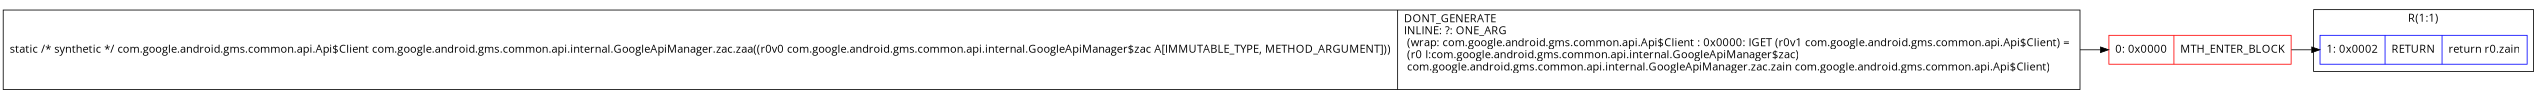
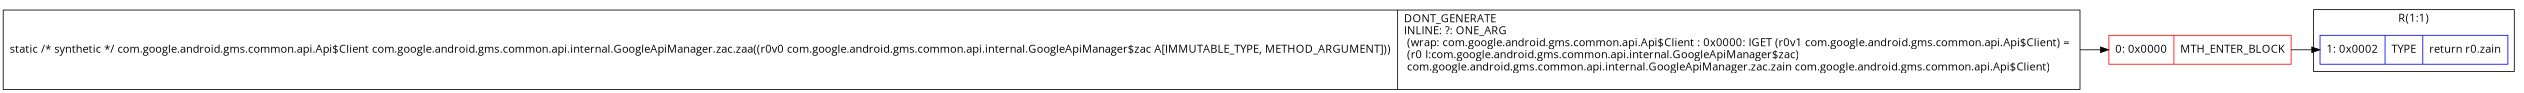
node "1: 0x0002": text "RETURN" -> "TYPE"
